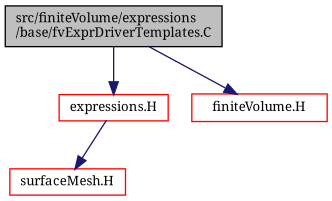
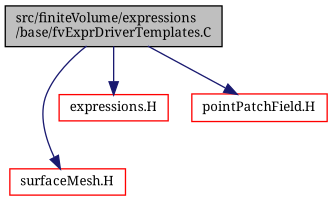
node "finiteVolume.H": label "finiteVolume.H" -> "pointPatchField.H"
edge "expressions.H" -> "surfaceMesh.H": now "src/finiteVolume/expressions /base/fvExprDriverTemplates.C" -> "surfaceMesh.H"
